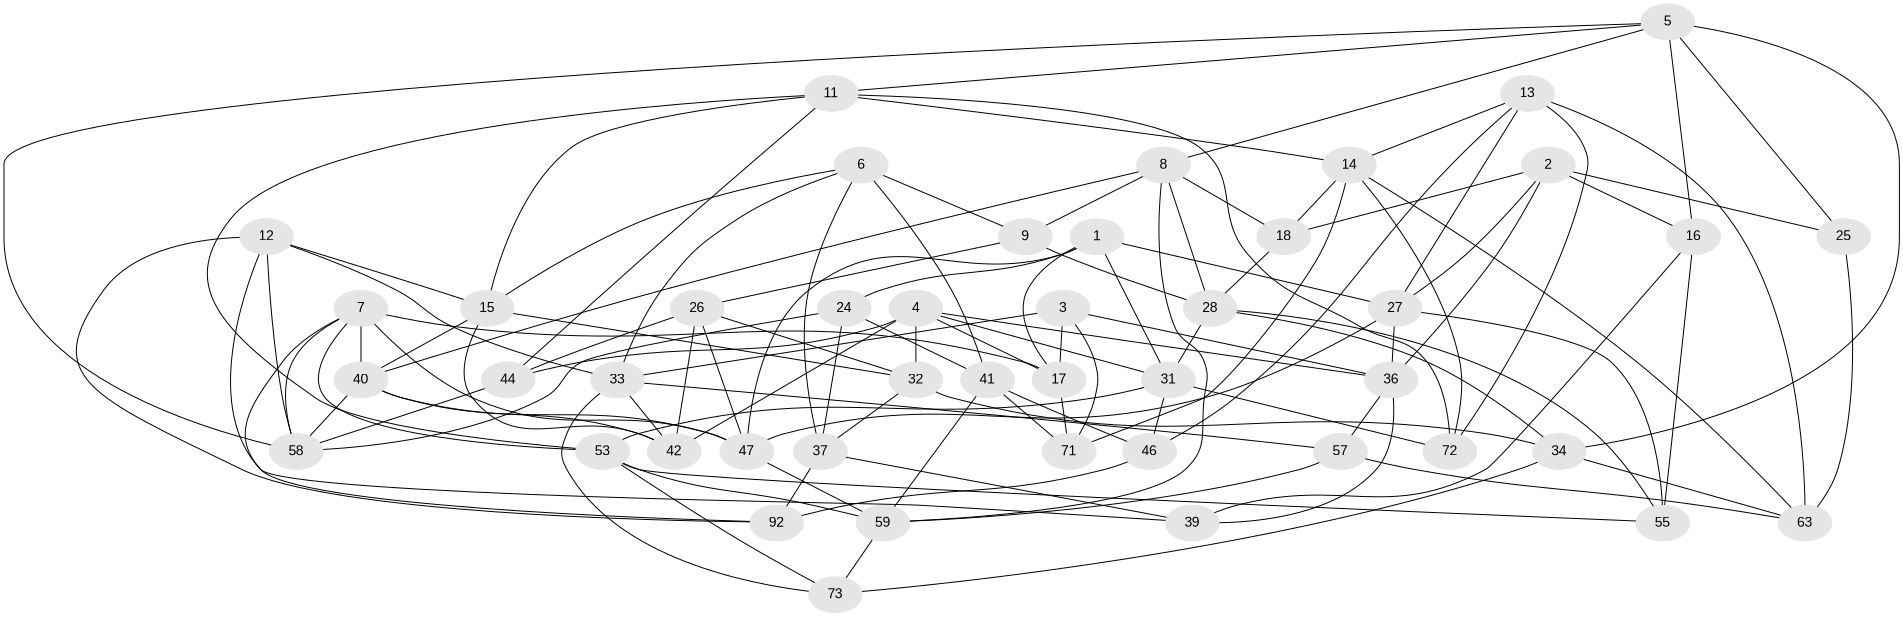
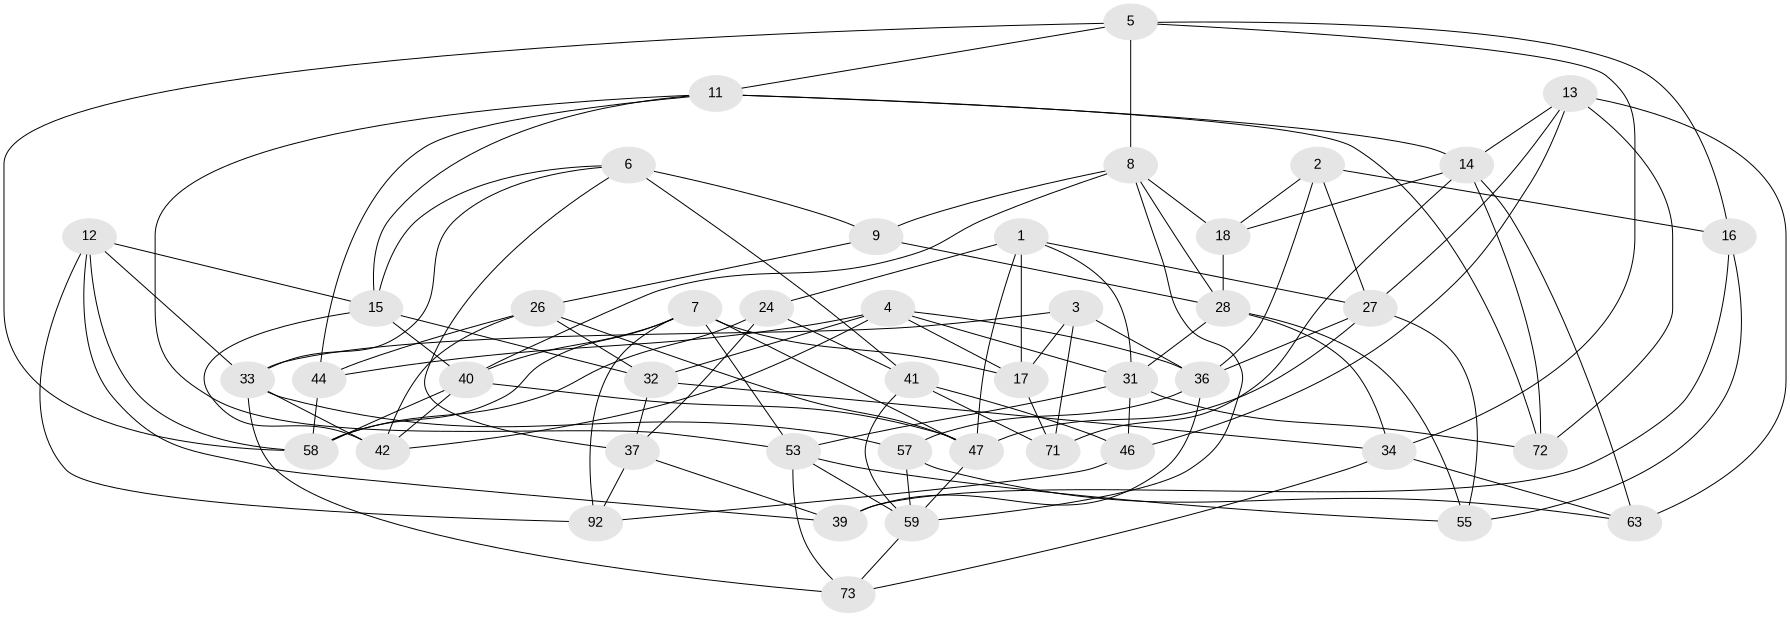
node "25": removed
